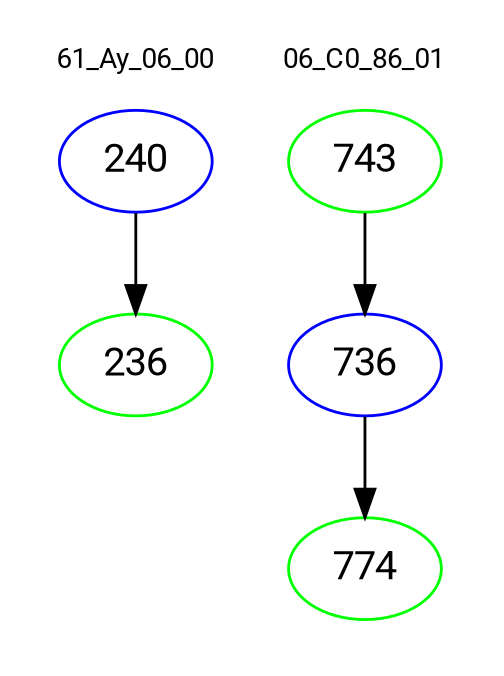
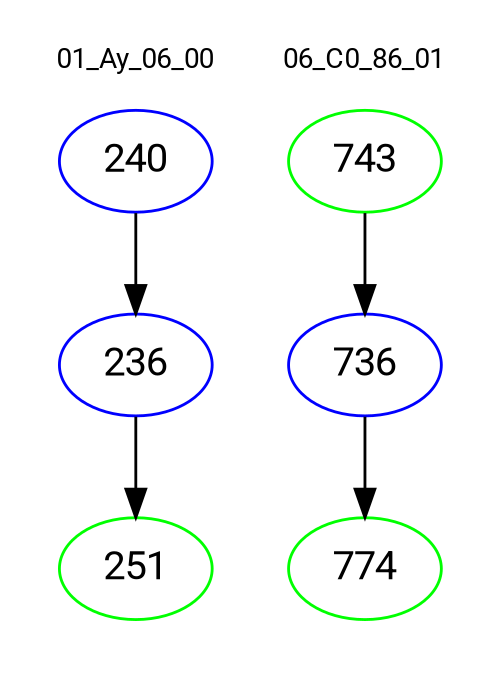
cluster "61_Ay_06_00": label "61_Ay_06_00" -> "01_Ay_06_00"
node "236": color green -> blue
node "251": added
